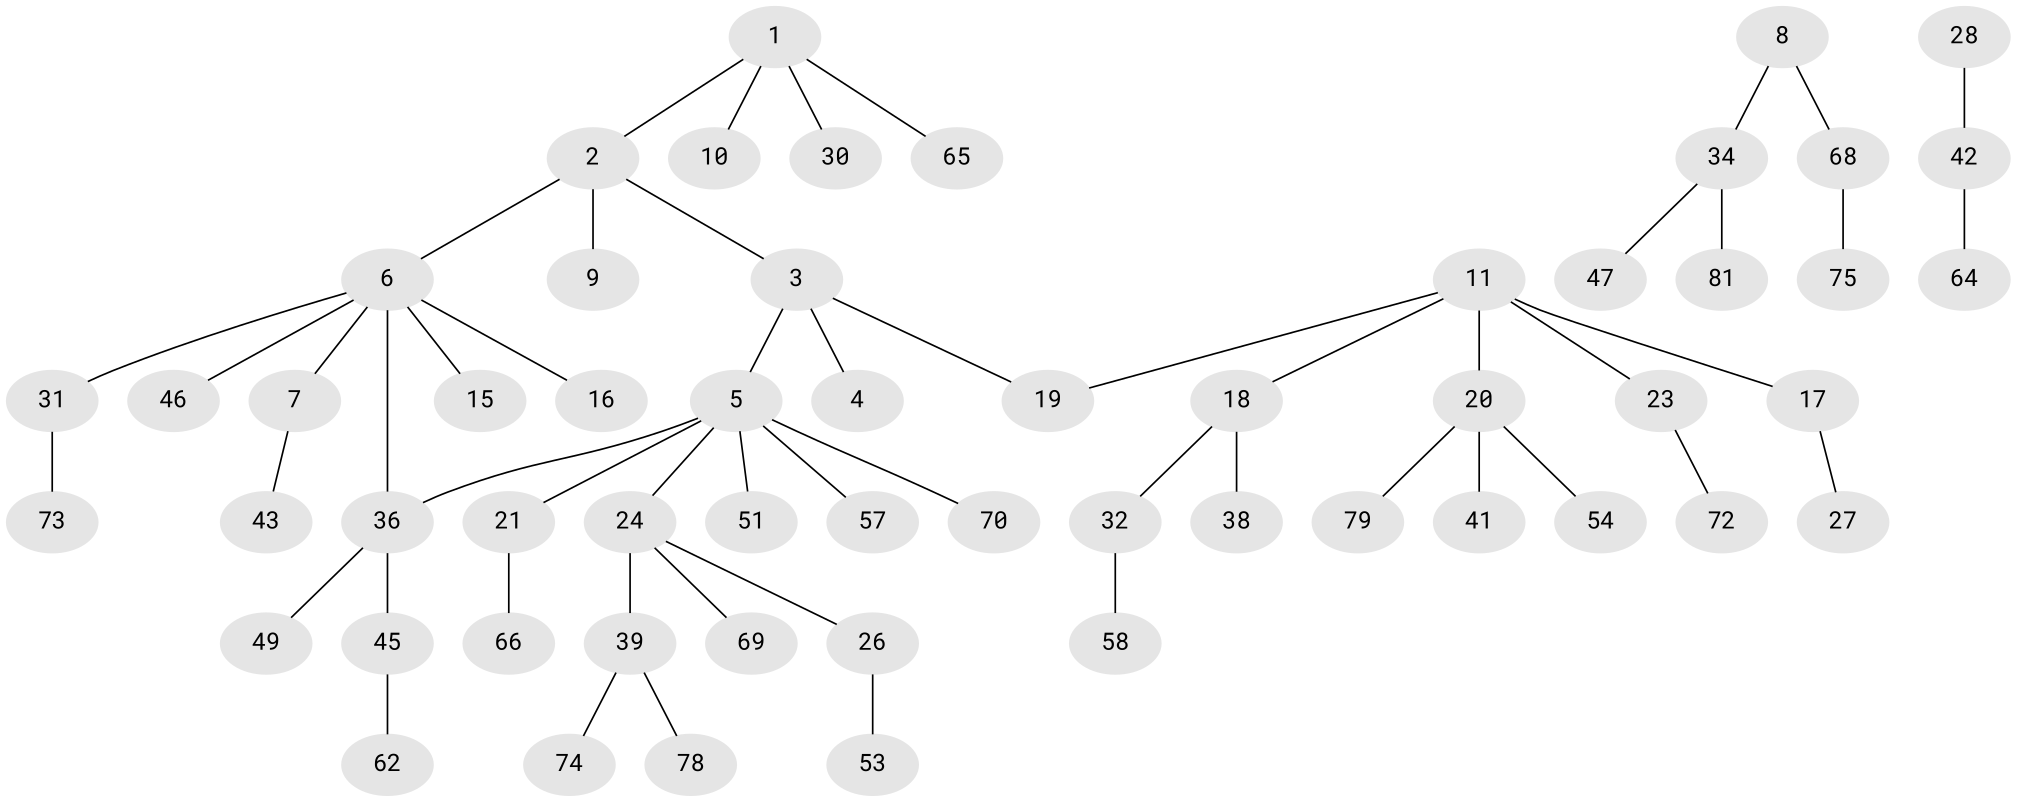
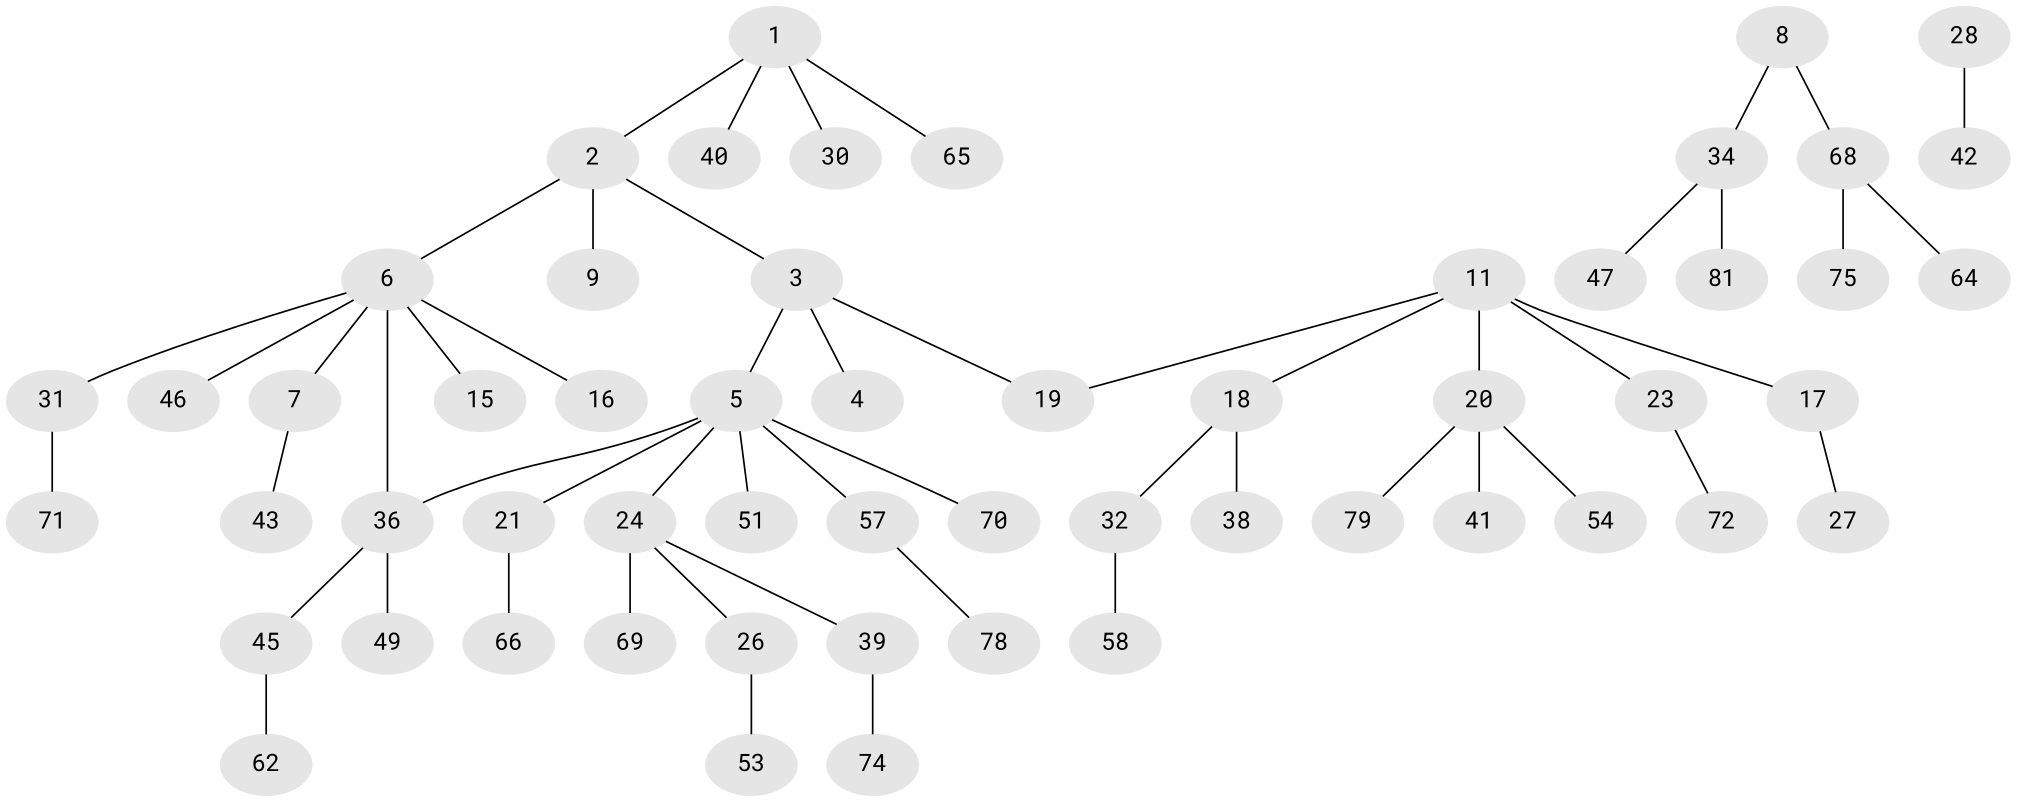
node "10": label "10" -> "40"
edge "42" -- "64": now "68" -- "64"
node "73": label "73" -> "71"
edge "39" -- "78": now "57" -- "78"
